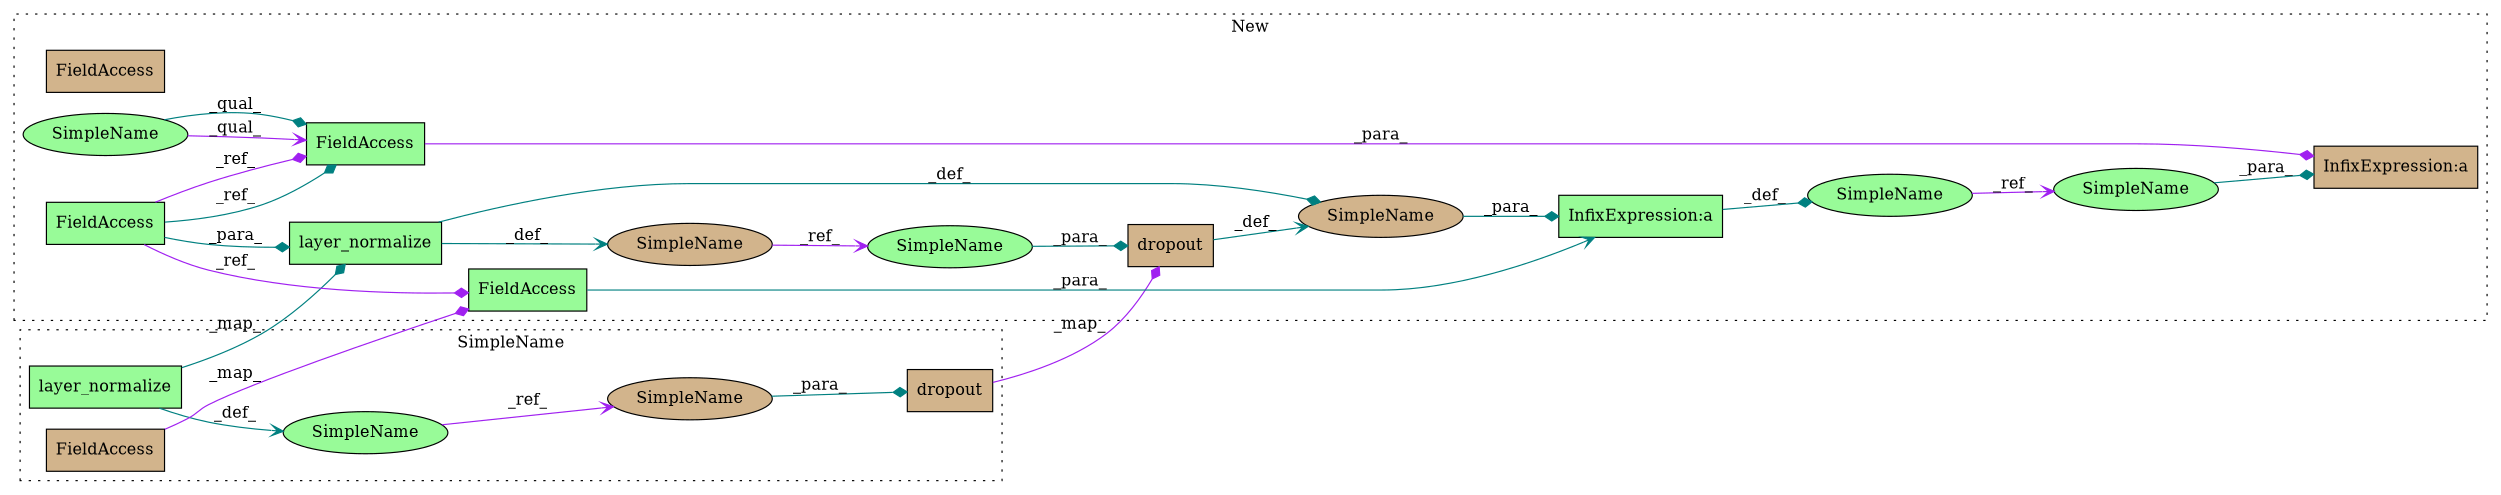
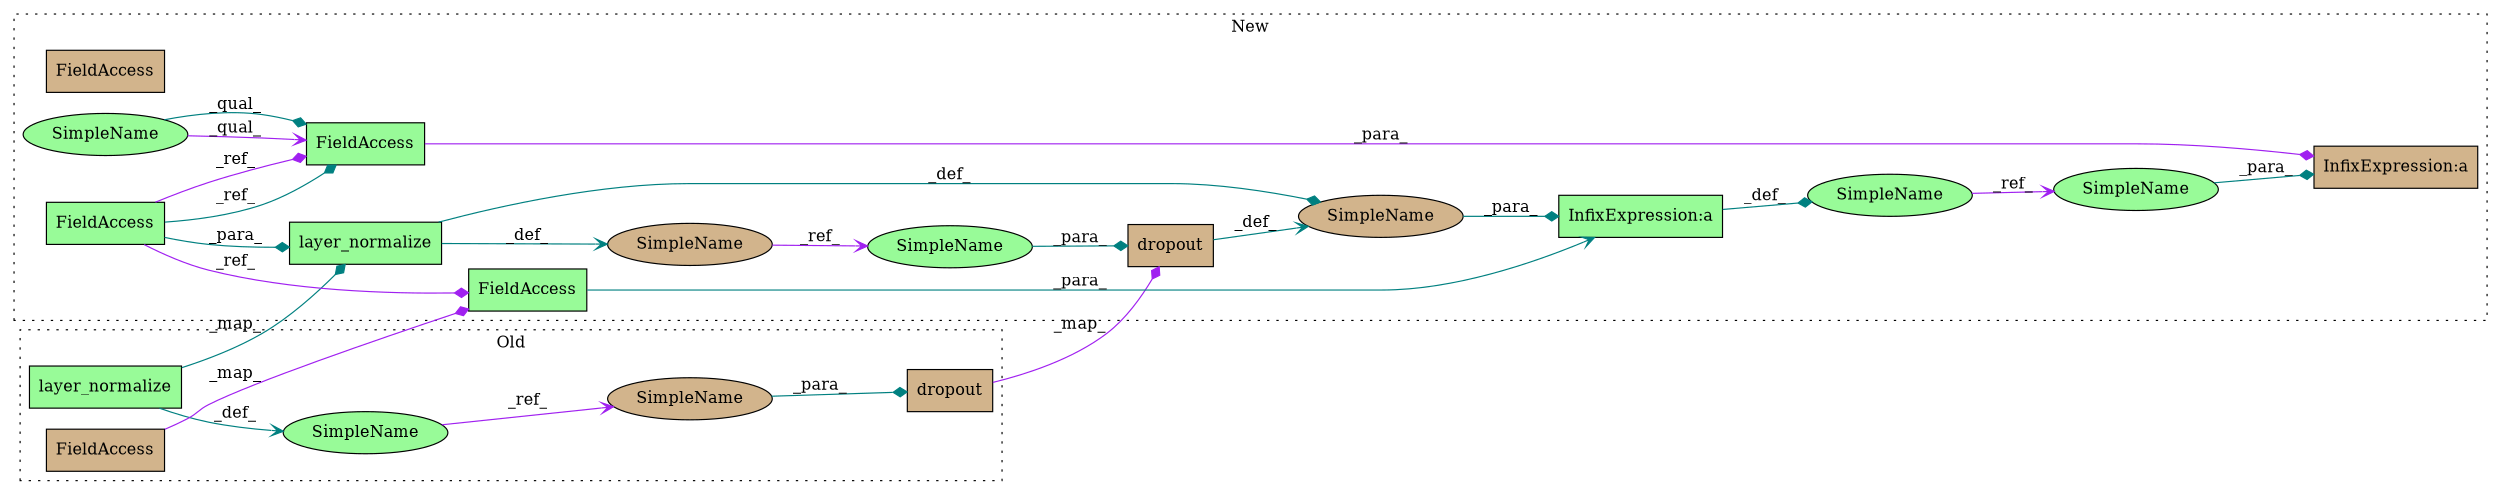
cluster "SimpleName": label "SimpleName" -> "Old"
